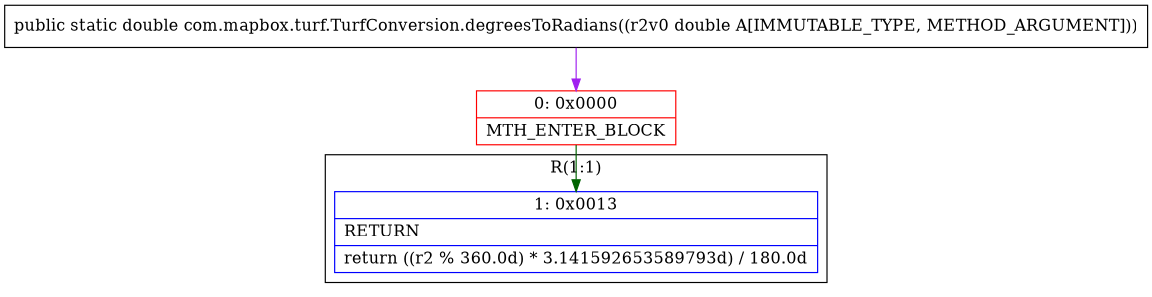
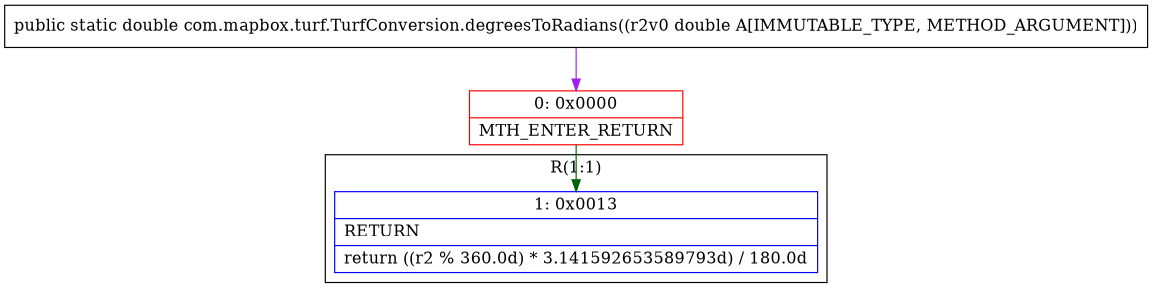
node "0: 0x0000": text "MTH_ENTER_BLOCK" -> "MTH_ENTER_RETURN"
